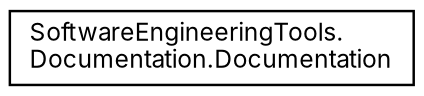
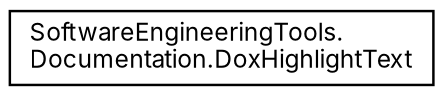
node "SoftwareEngineeringTools. Documentation.Documentation": label "SoftwareEngineeringTools. Documentation.Documentation" -> "SoftwareEngineeringTools. Documentation.DoxHighlightText"
